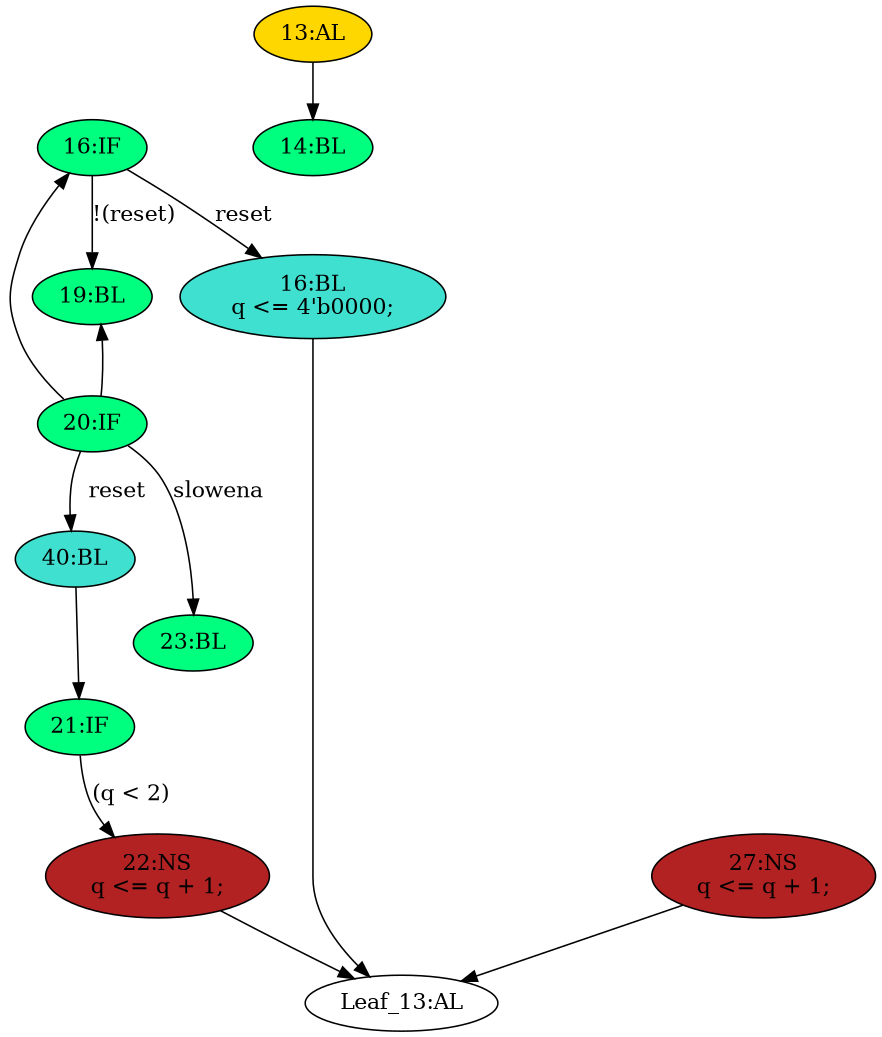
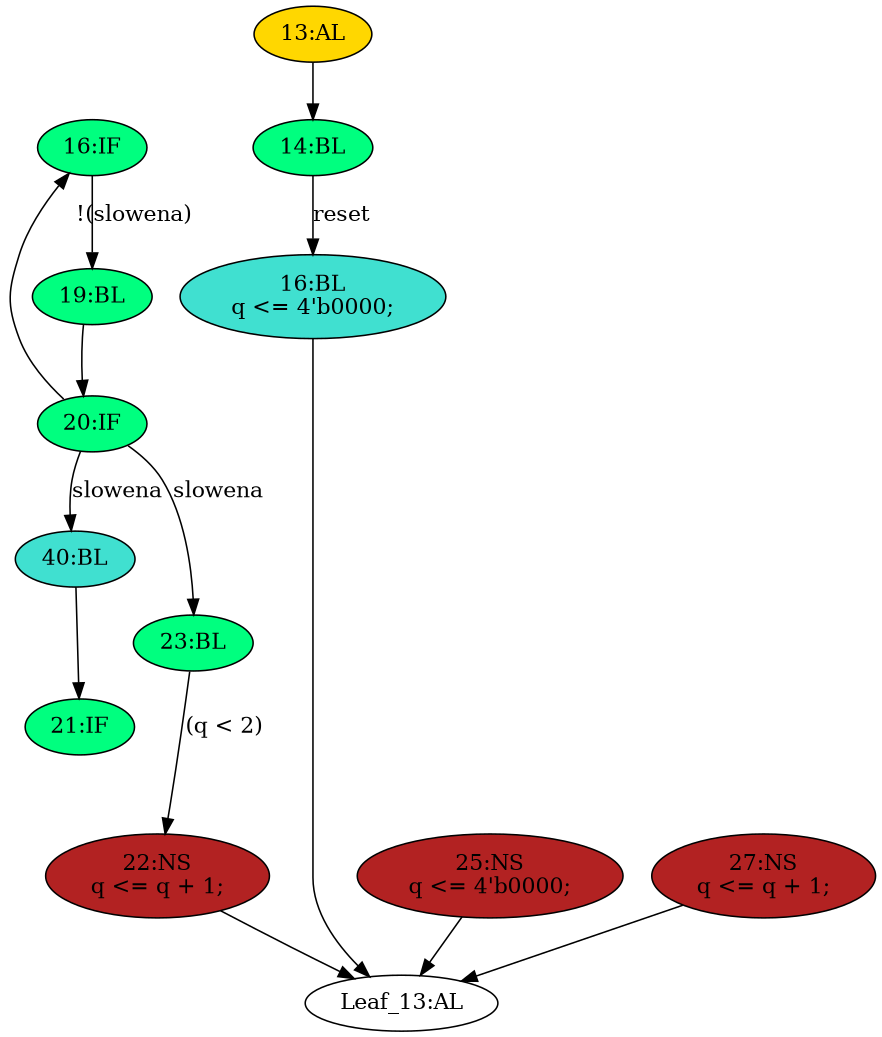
edge "16:IF" -> "16:BL q <= 4'b0000;": now "14:BL" -> "16:BL q <= 4'b0000;"
edge "16:IF" -> "19:BL": label "!(reset)" -> "!(slowena)"
edge "20:IF" -> "19:BL": reversed
edge "20:IF" -> "40:BL": label "reset" -> "slowena"
edge "21:IF" -> "22:NS q <= q + 1;": now "23:BL" -> "22:NS q <= q + 1;"
node "25:NS q <= 4'b0000;": added
